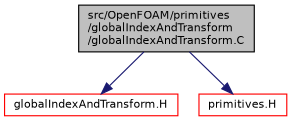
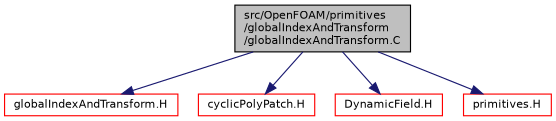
node "cyclicPolyPatch.H": added
node "DynamicField.H": added
